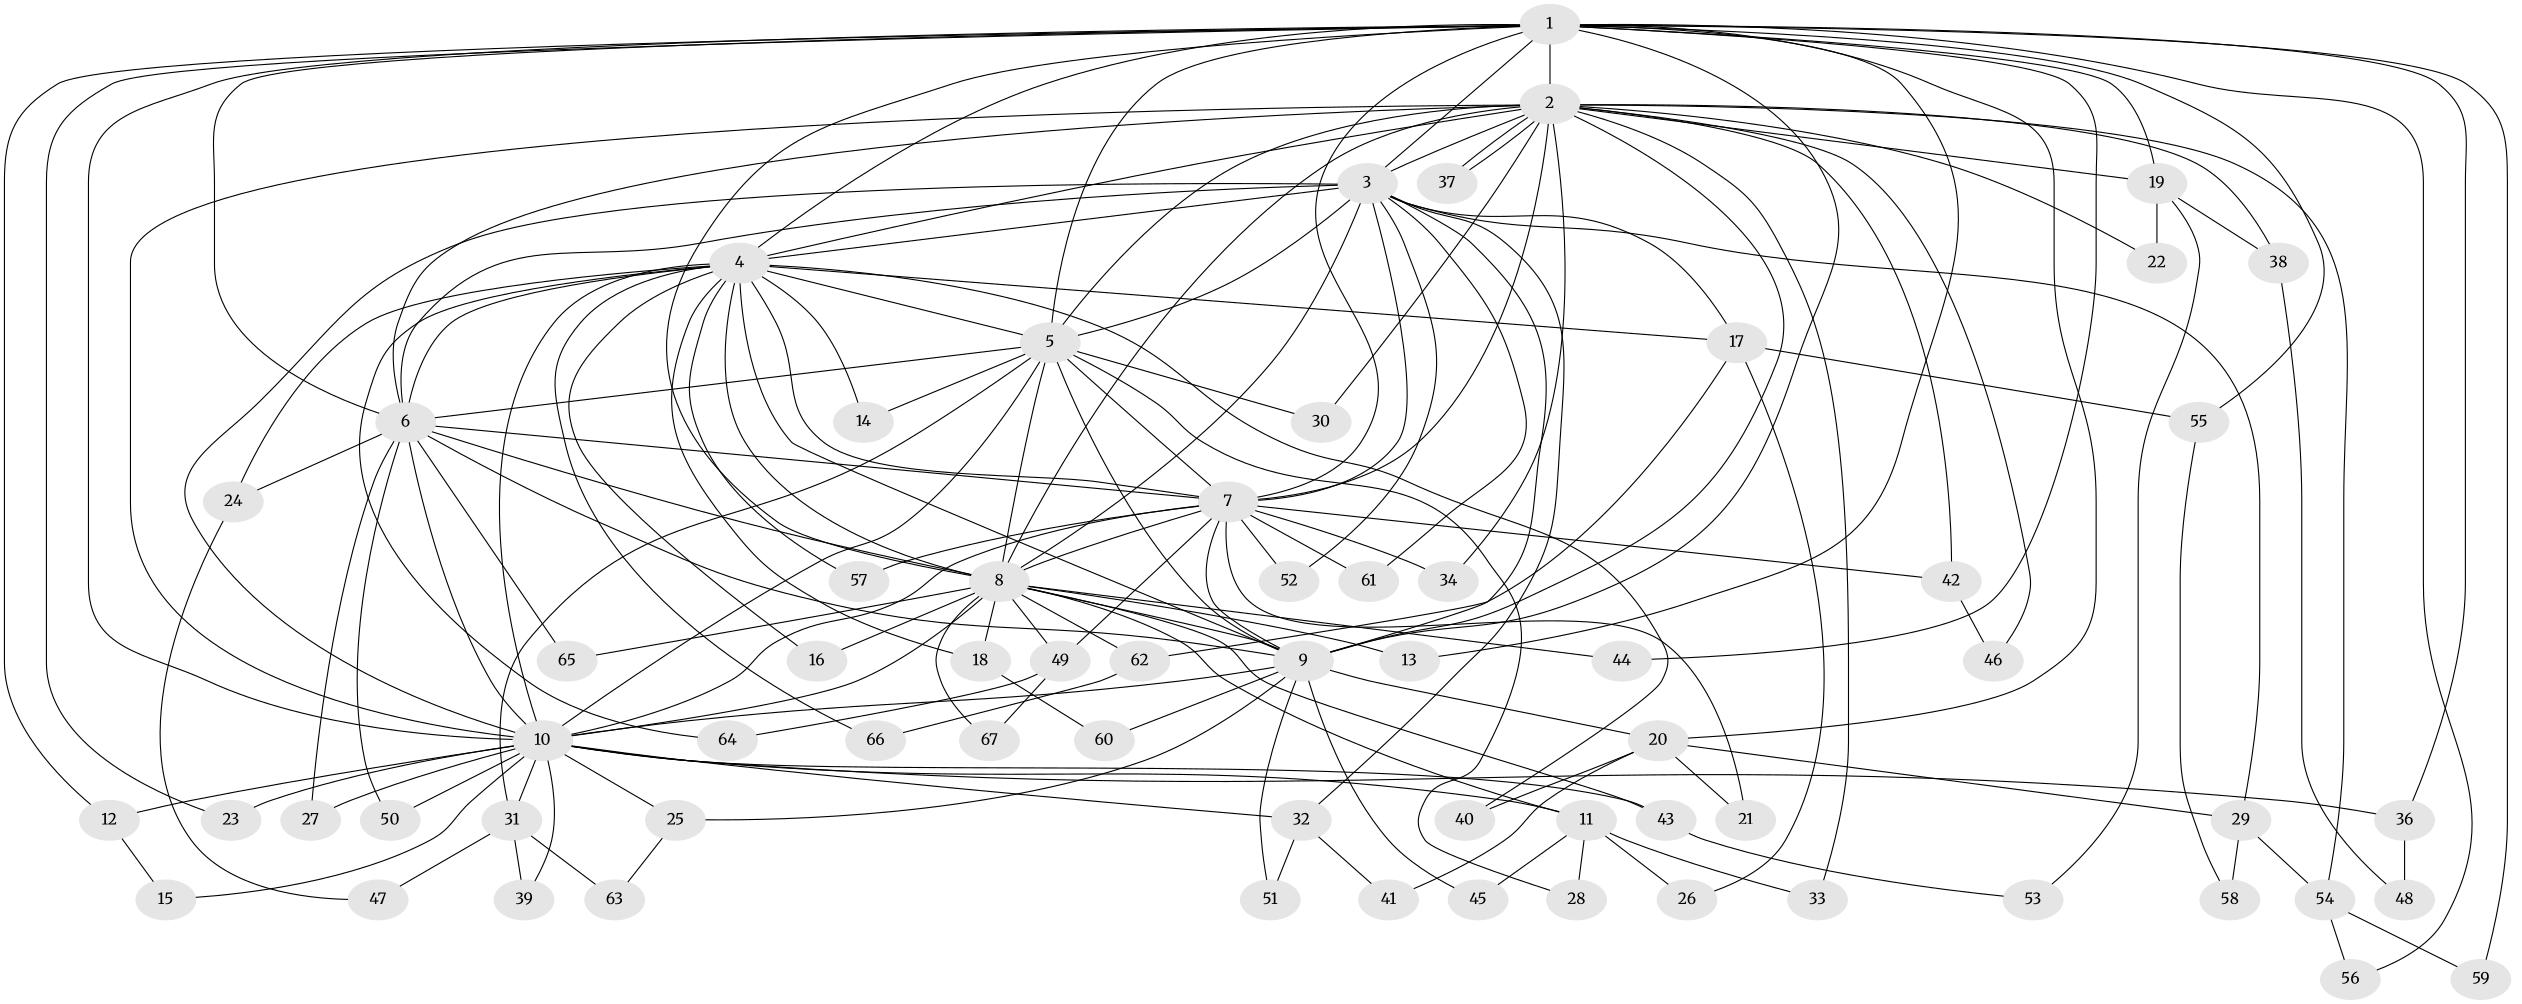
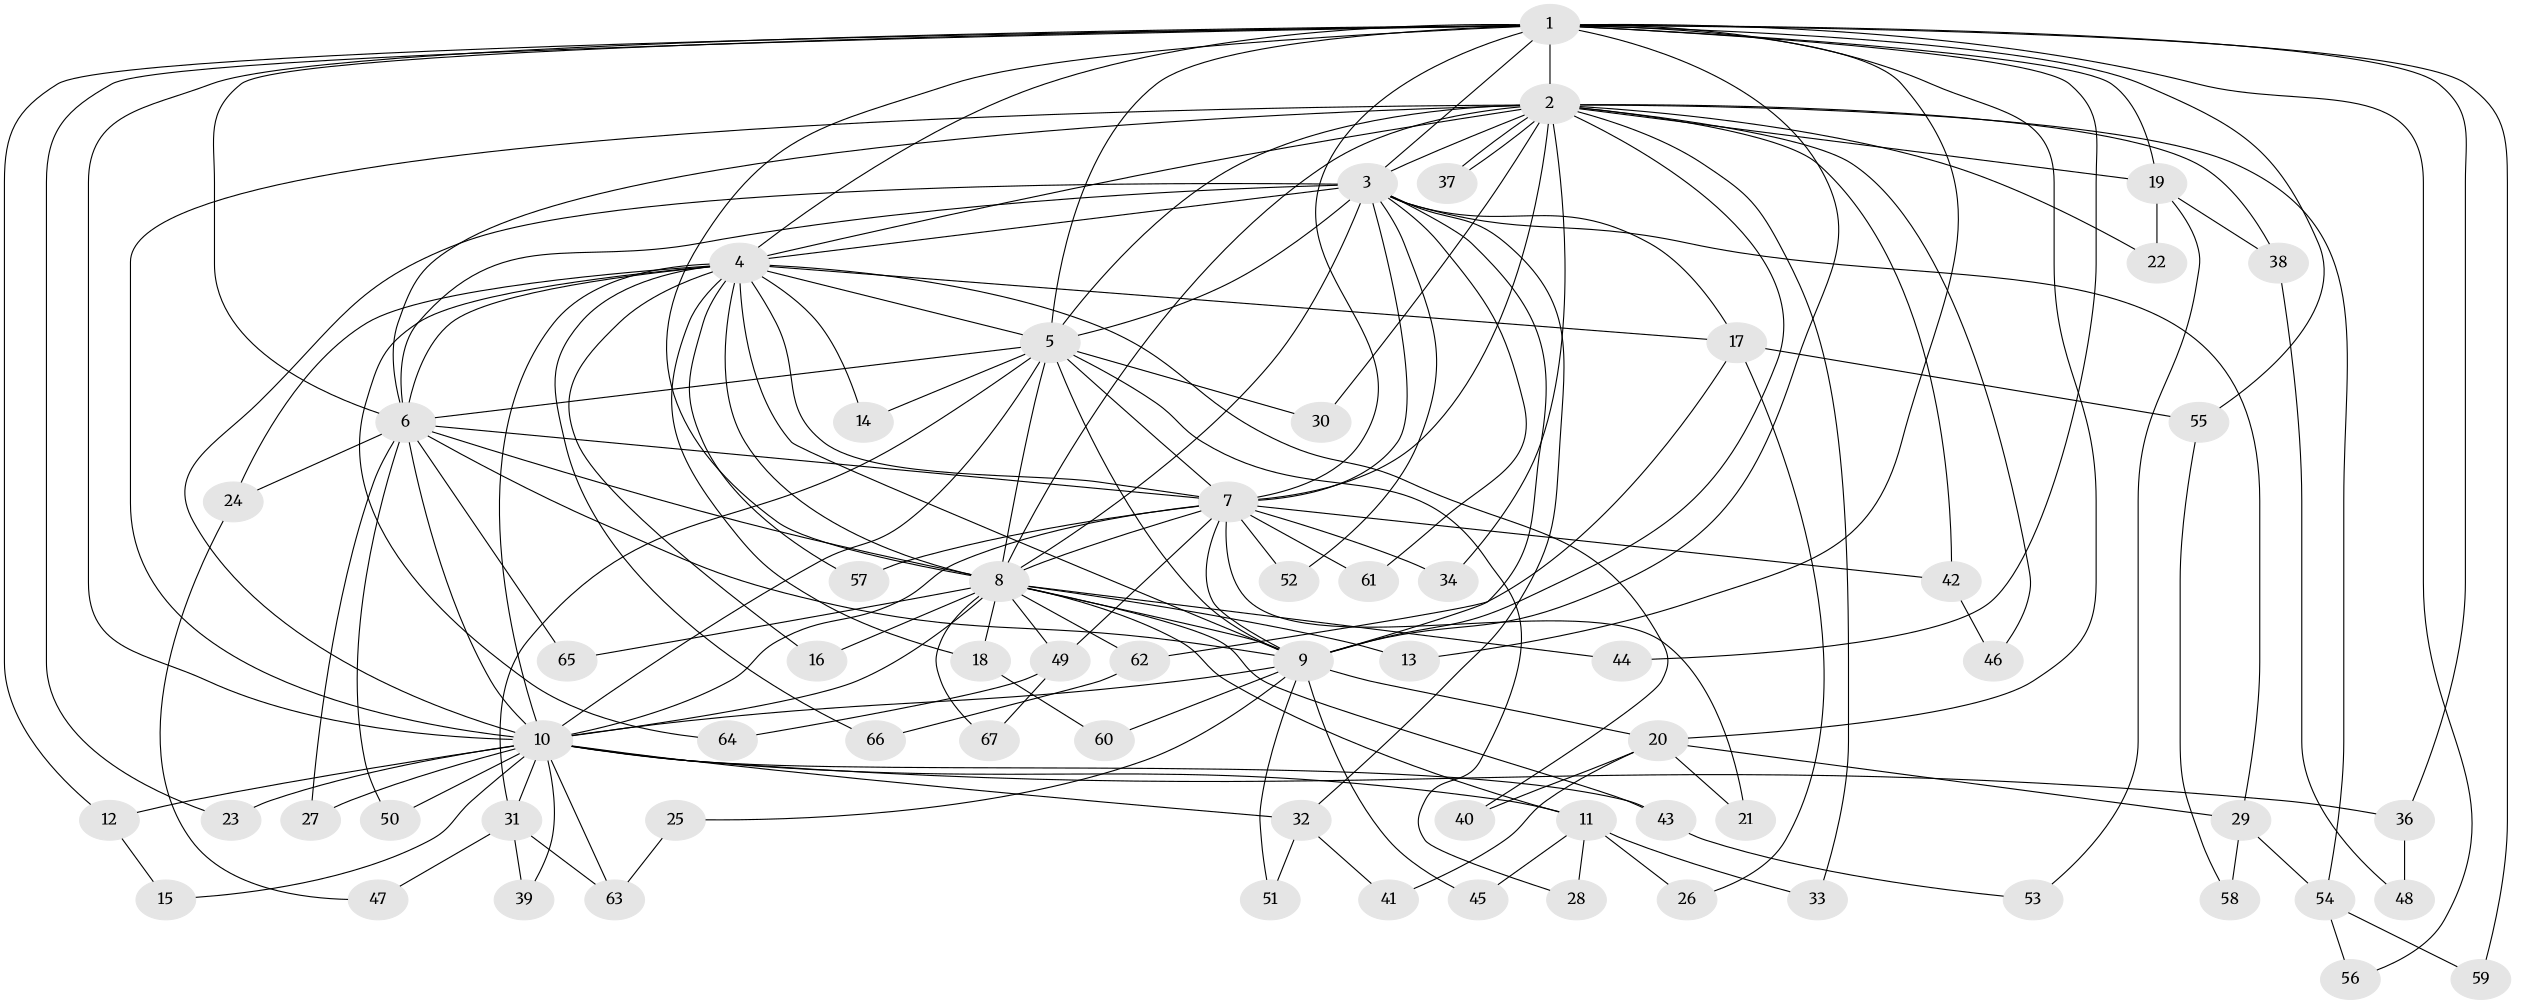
edge "10" -- "25": now "10" -- "63"
